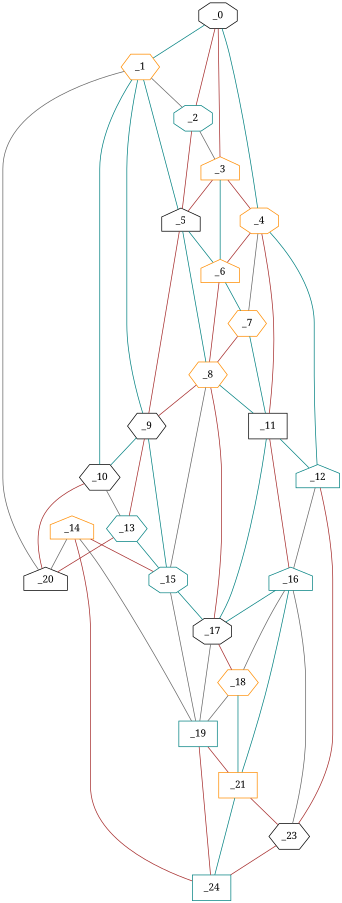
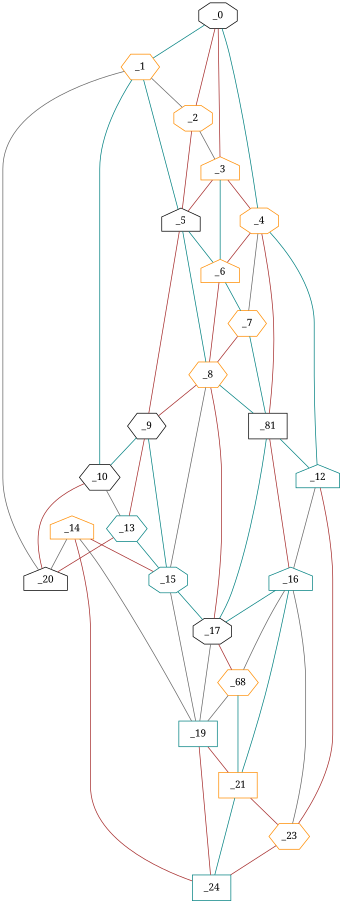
node "_2": color teal -> darkorange
edge "_1" -- "_9": removed
node "_11": label "_11" -> "_81"
node "_18": label "_18" -> "_68"
node "_23": color black -> darkorange
